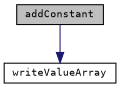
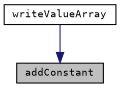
edge "addConstant" -> "writeValueArray": reversed
